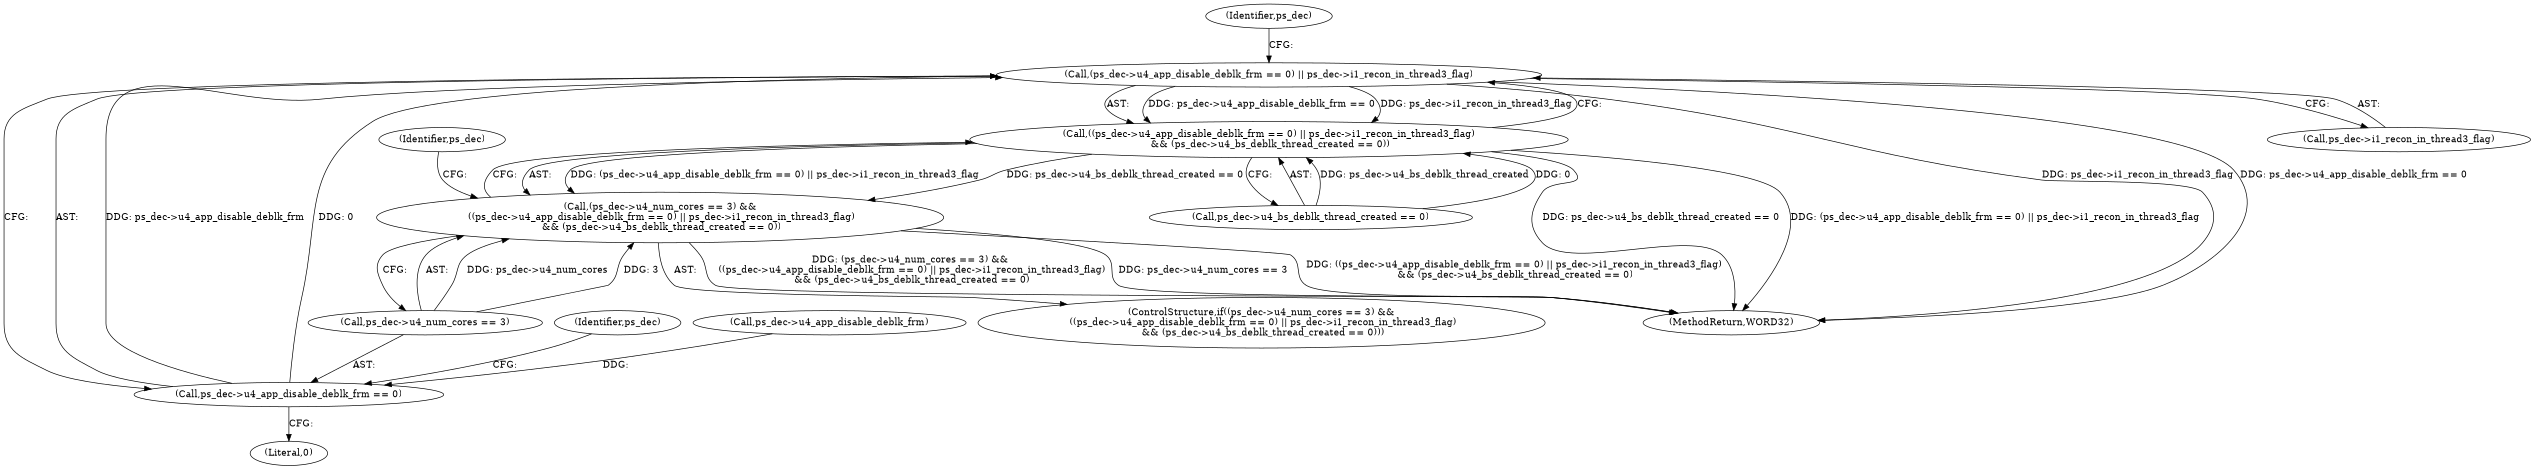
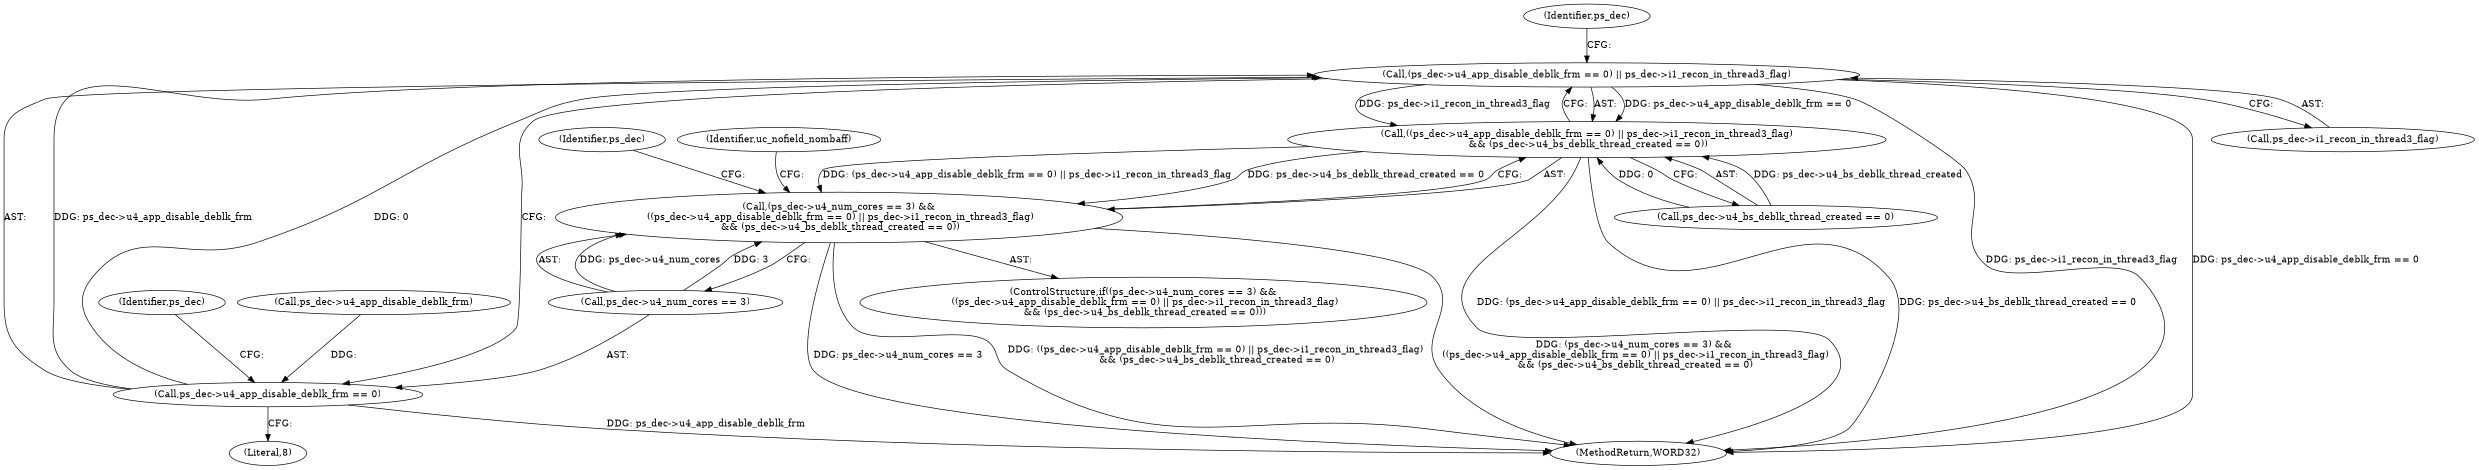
node "(Identifier,uc_nofield_nombaff)": added
edge "(Call,ps_dec->u4_app_disable_deblk_frm == 0)" -> "(MethodReturn,WORD32)": added, label "DDG: ps_dec->u4_app_disable_deblk_frm"
node "(Literal,0)": label "(Literal,0)" -> "(Literal,8)"
